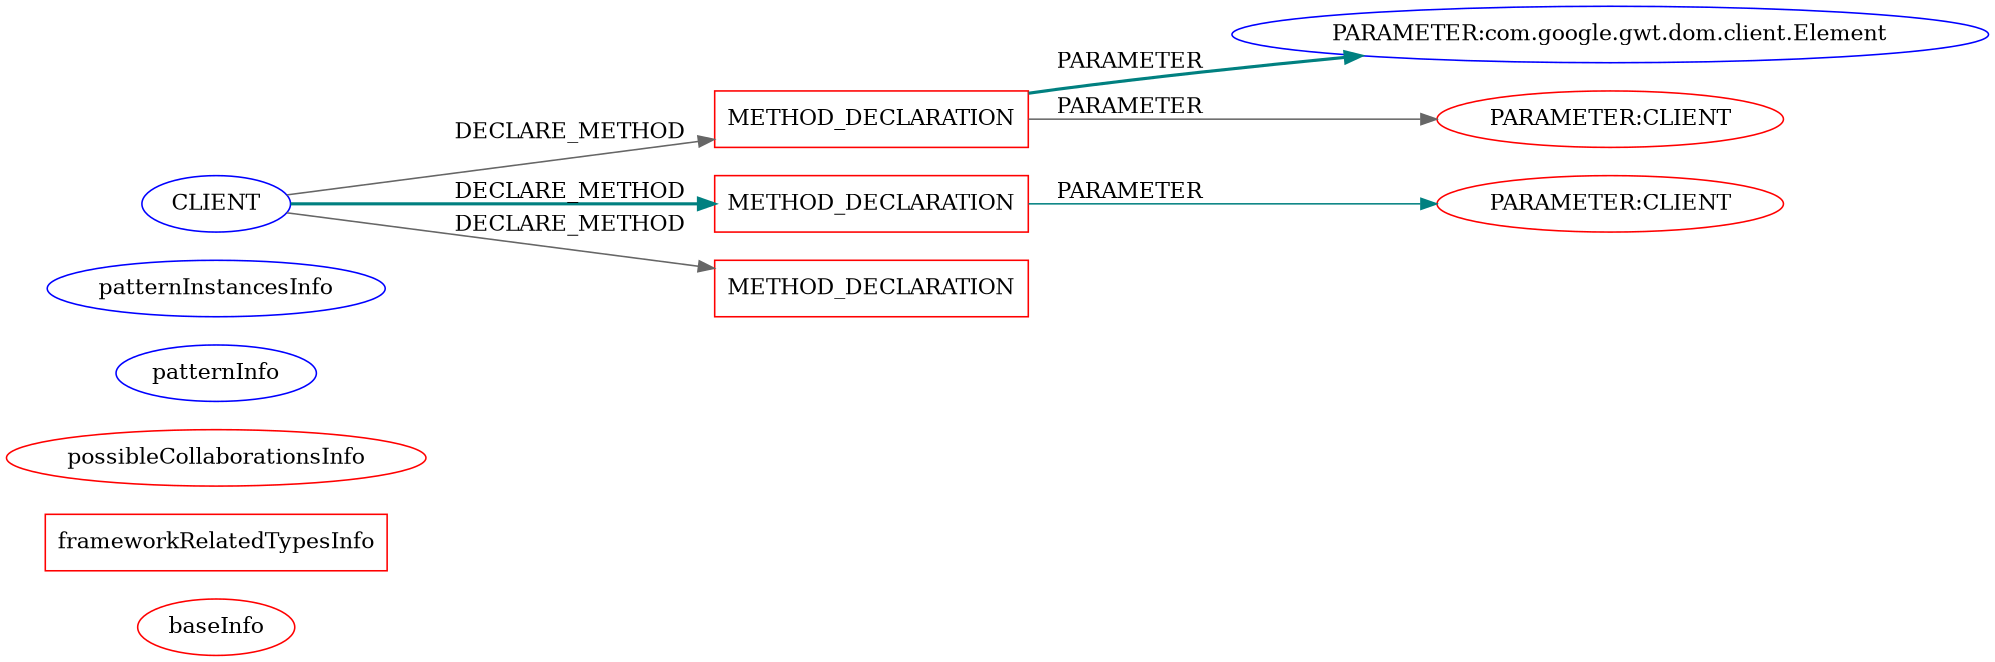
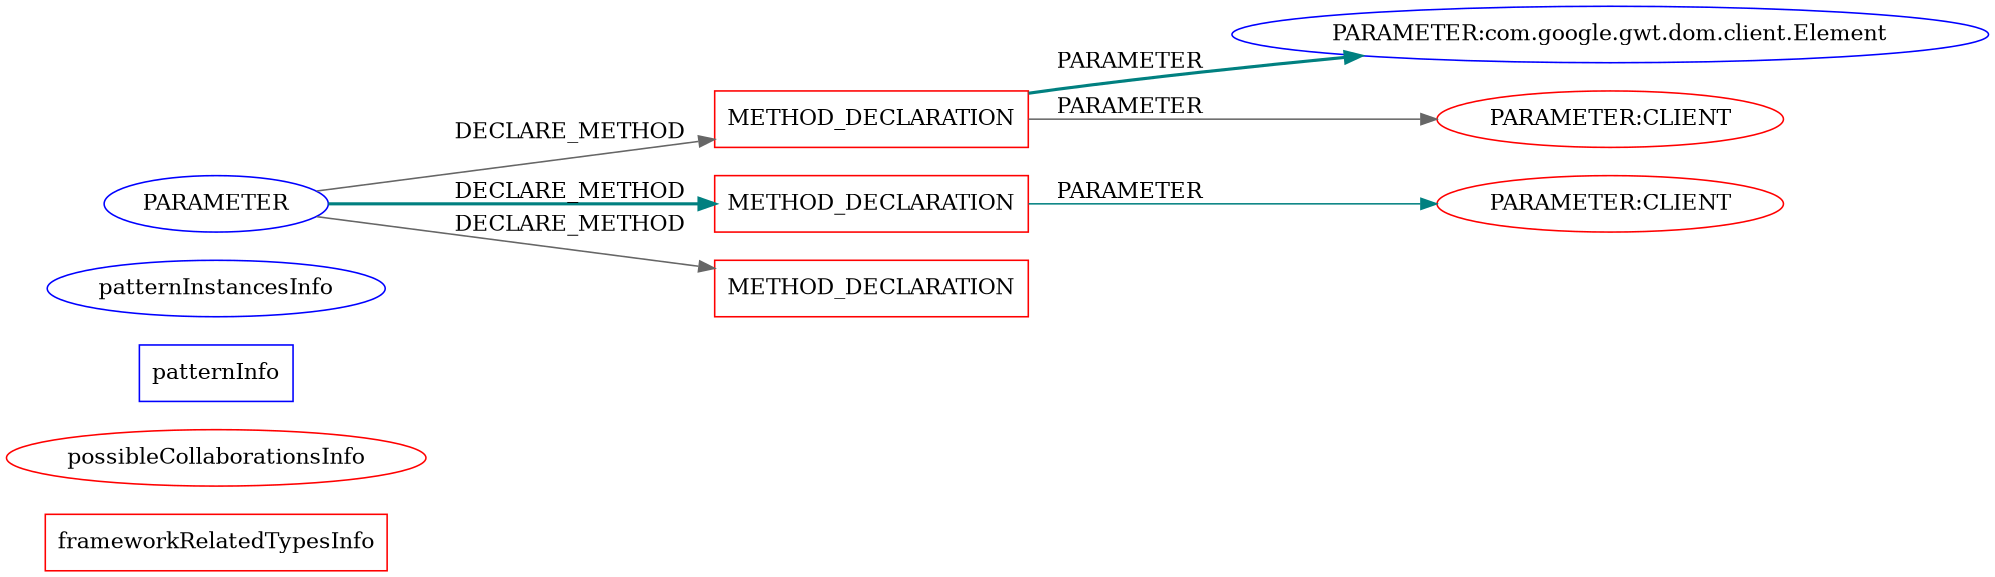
node "CLIENT": label "CLIENT" -> "PARAMETER"
node "patternInfo": shape ellipse -> box
node "baseInfo": removed
